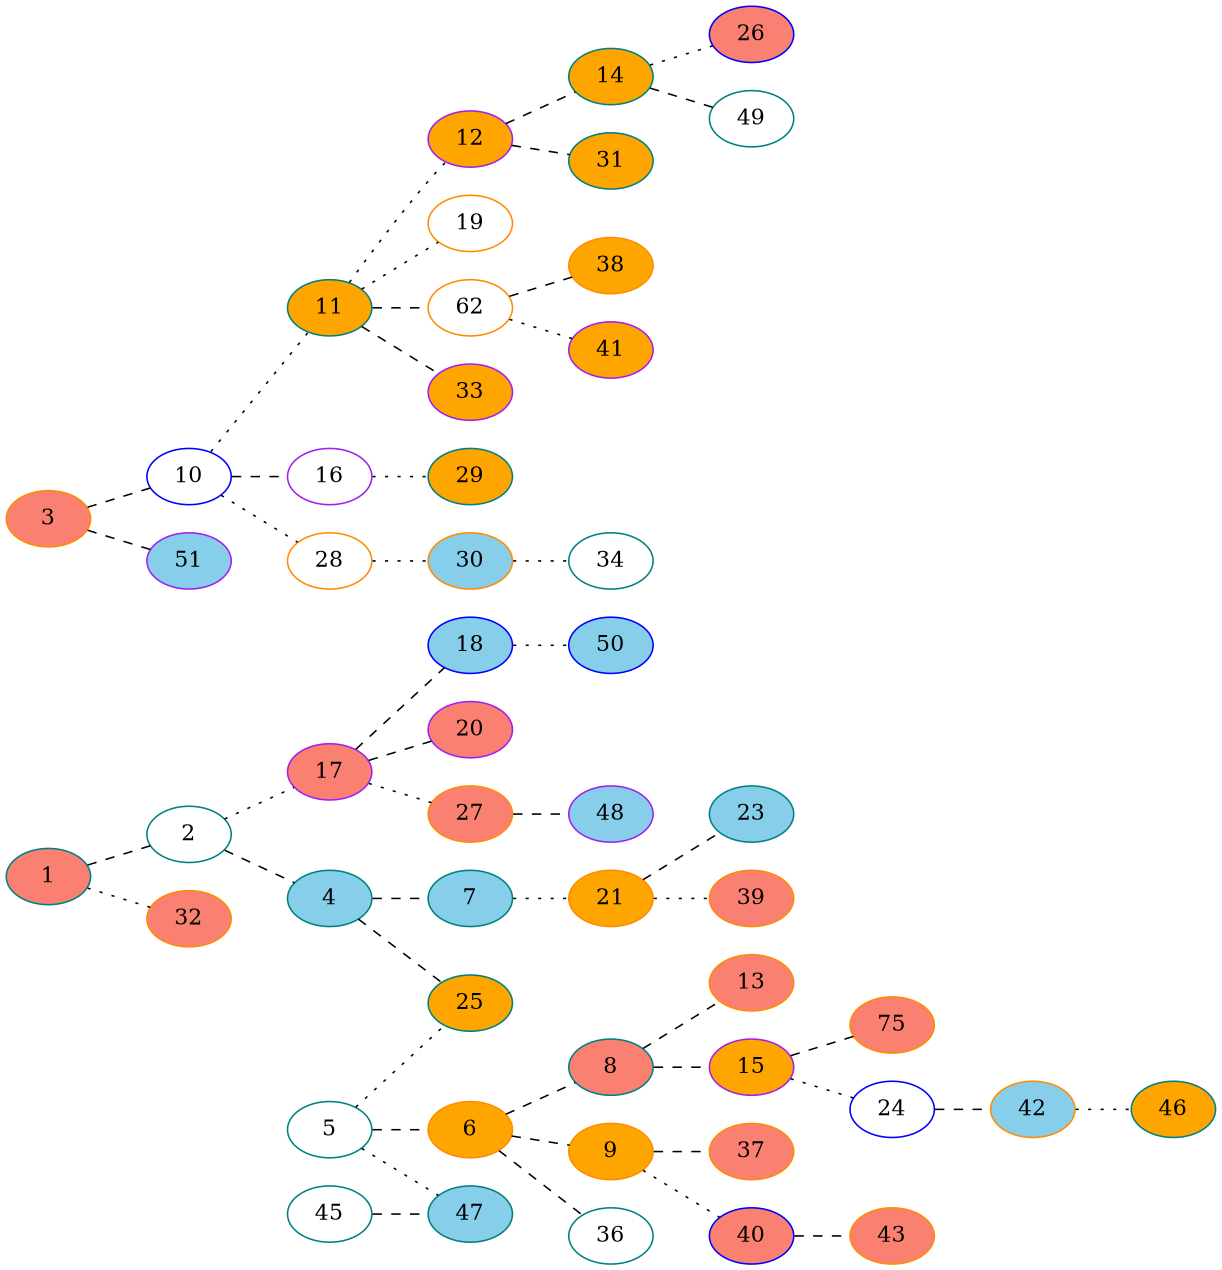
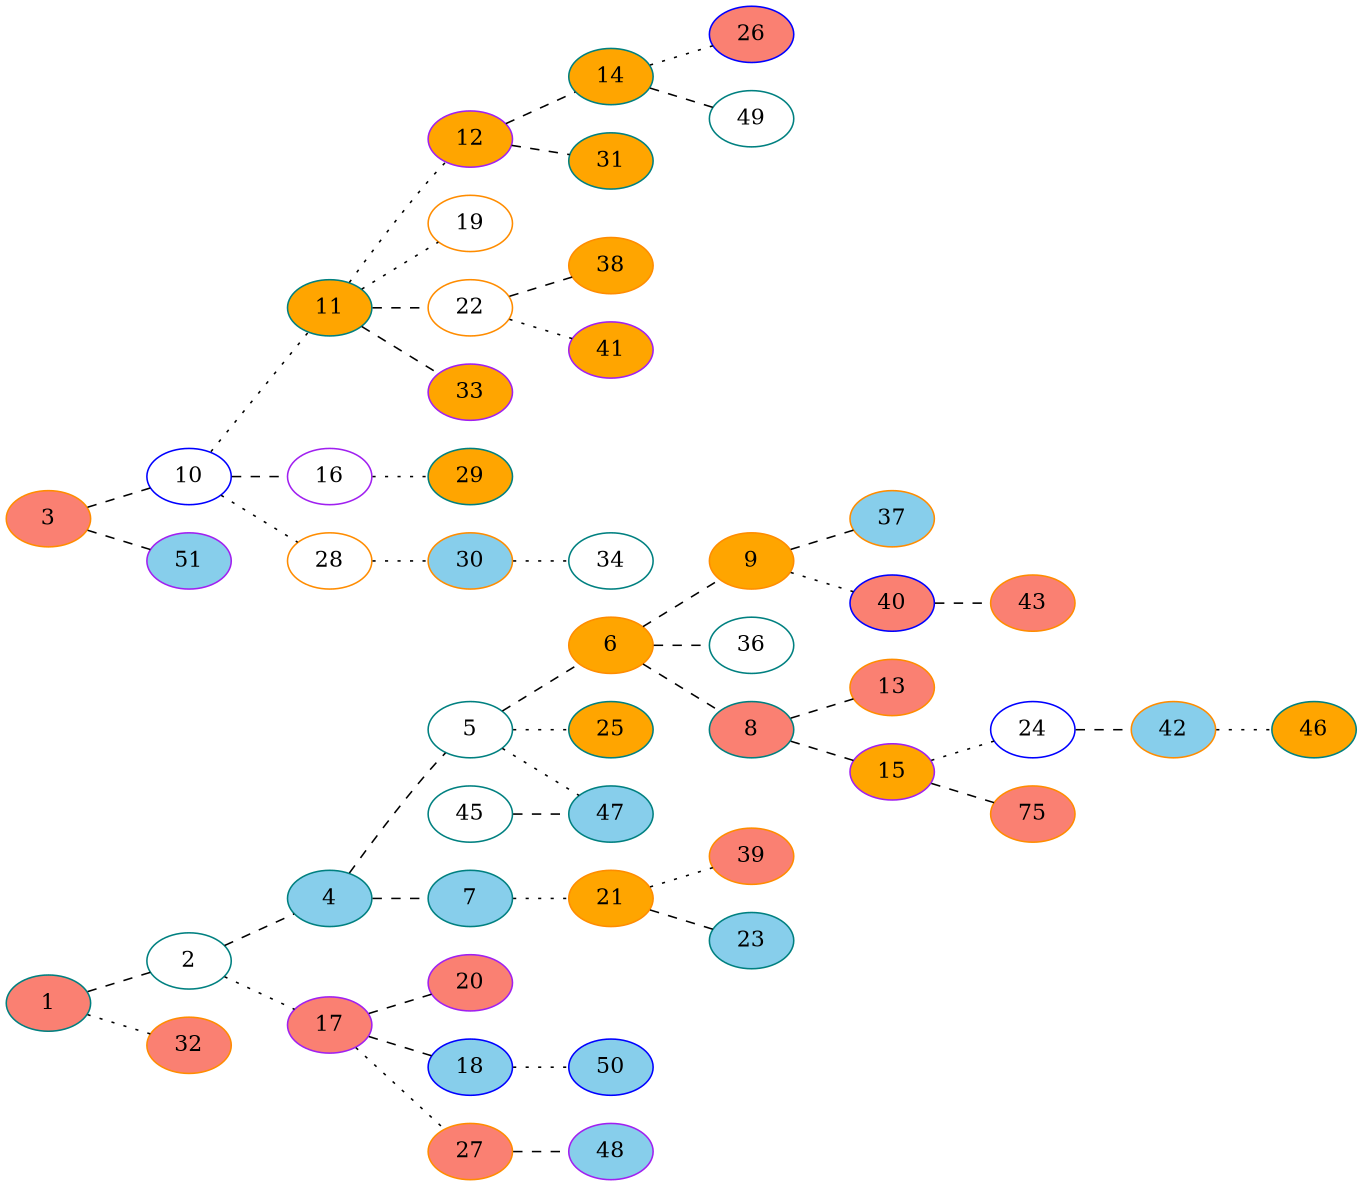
node "62": label "62" -> "22"
edge "4" -- "25": now "4" -- "5"
node "37": fillcolor salmon -> skyblue
